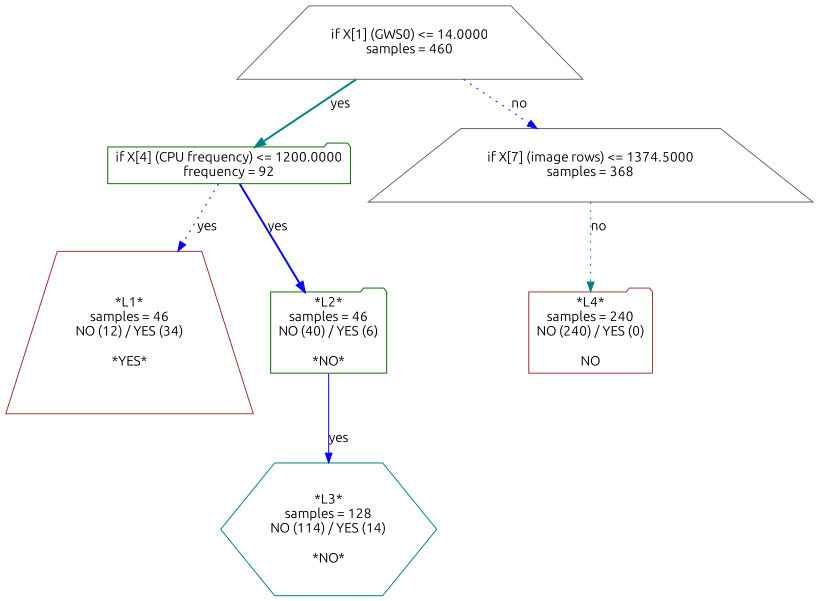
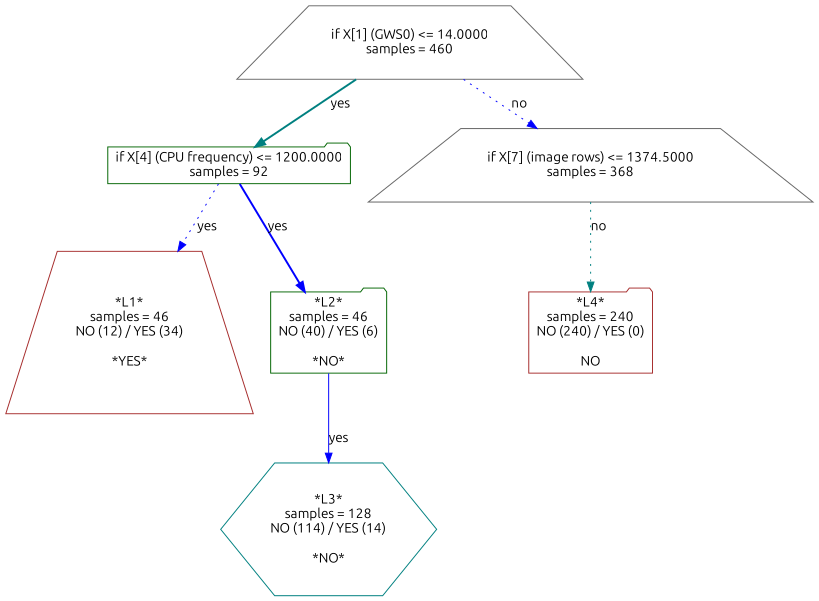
node "if X[4] (CPU frequency) <= 1200.0000 frequency = 92": label "if X[4] (CPU frequency) <= 1200.0000 frequency = 92" -> "if X[4] (CPU frequency) <= 1200.0000 samples = 92"
